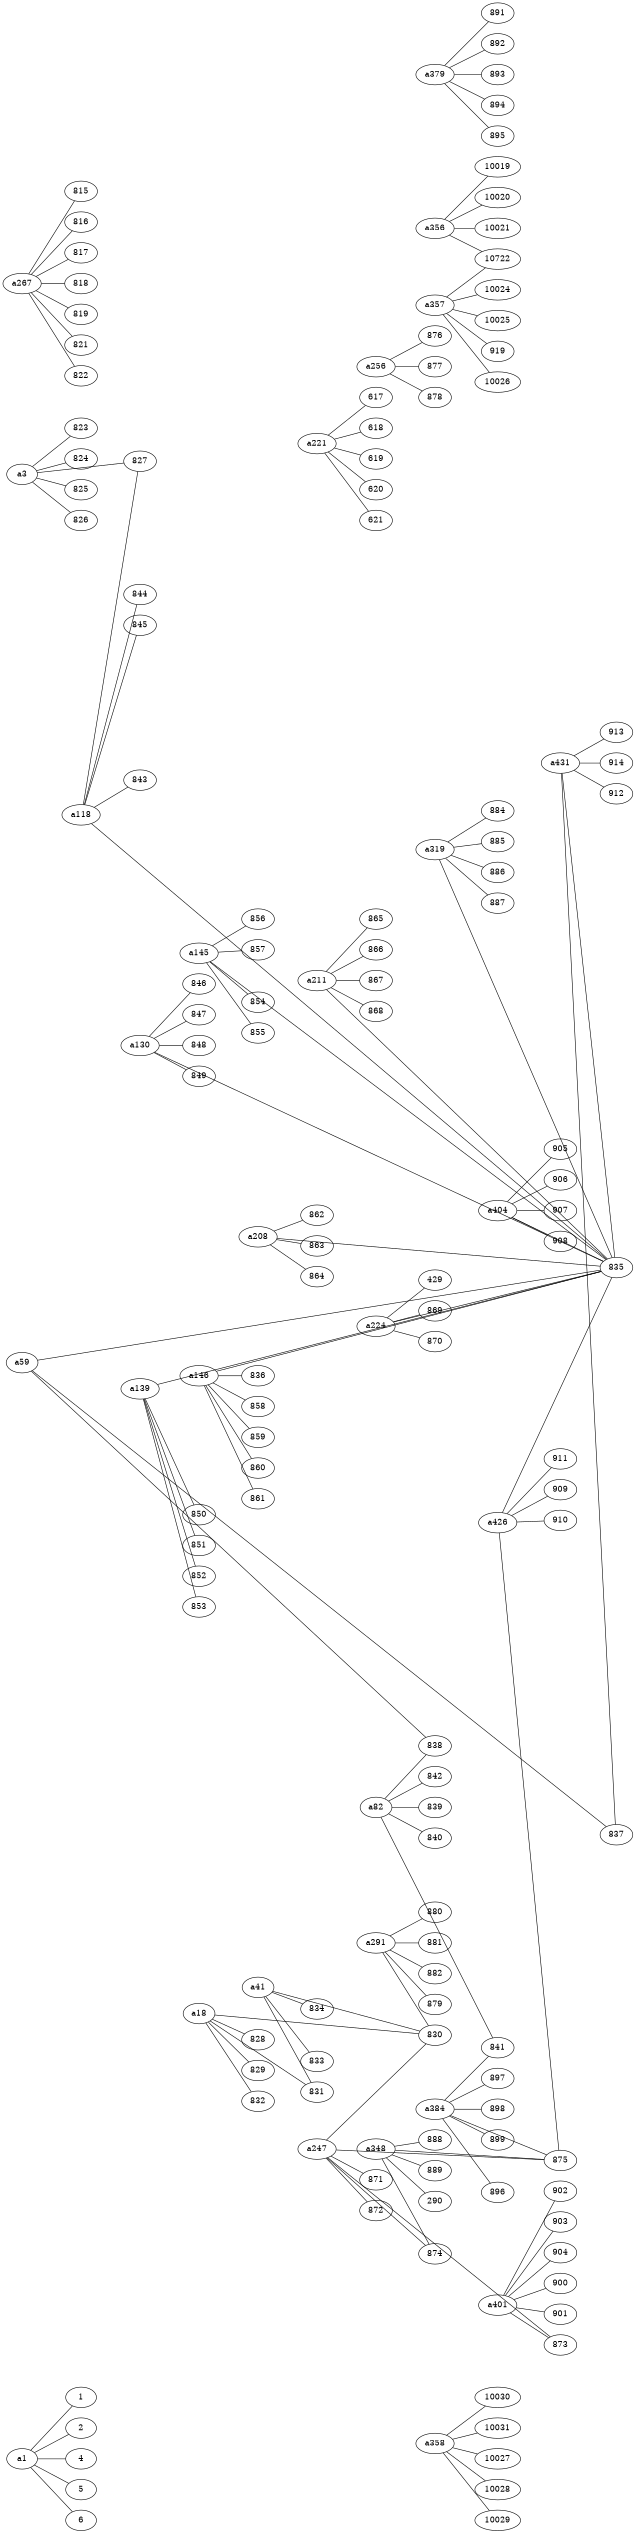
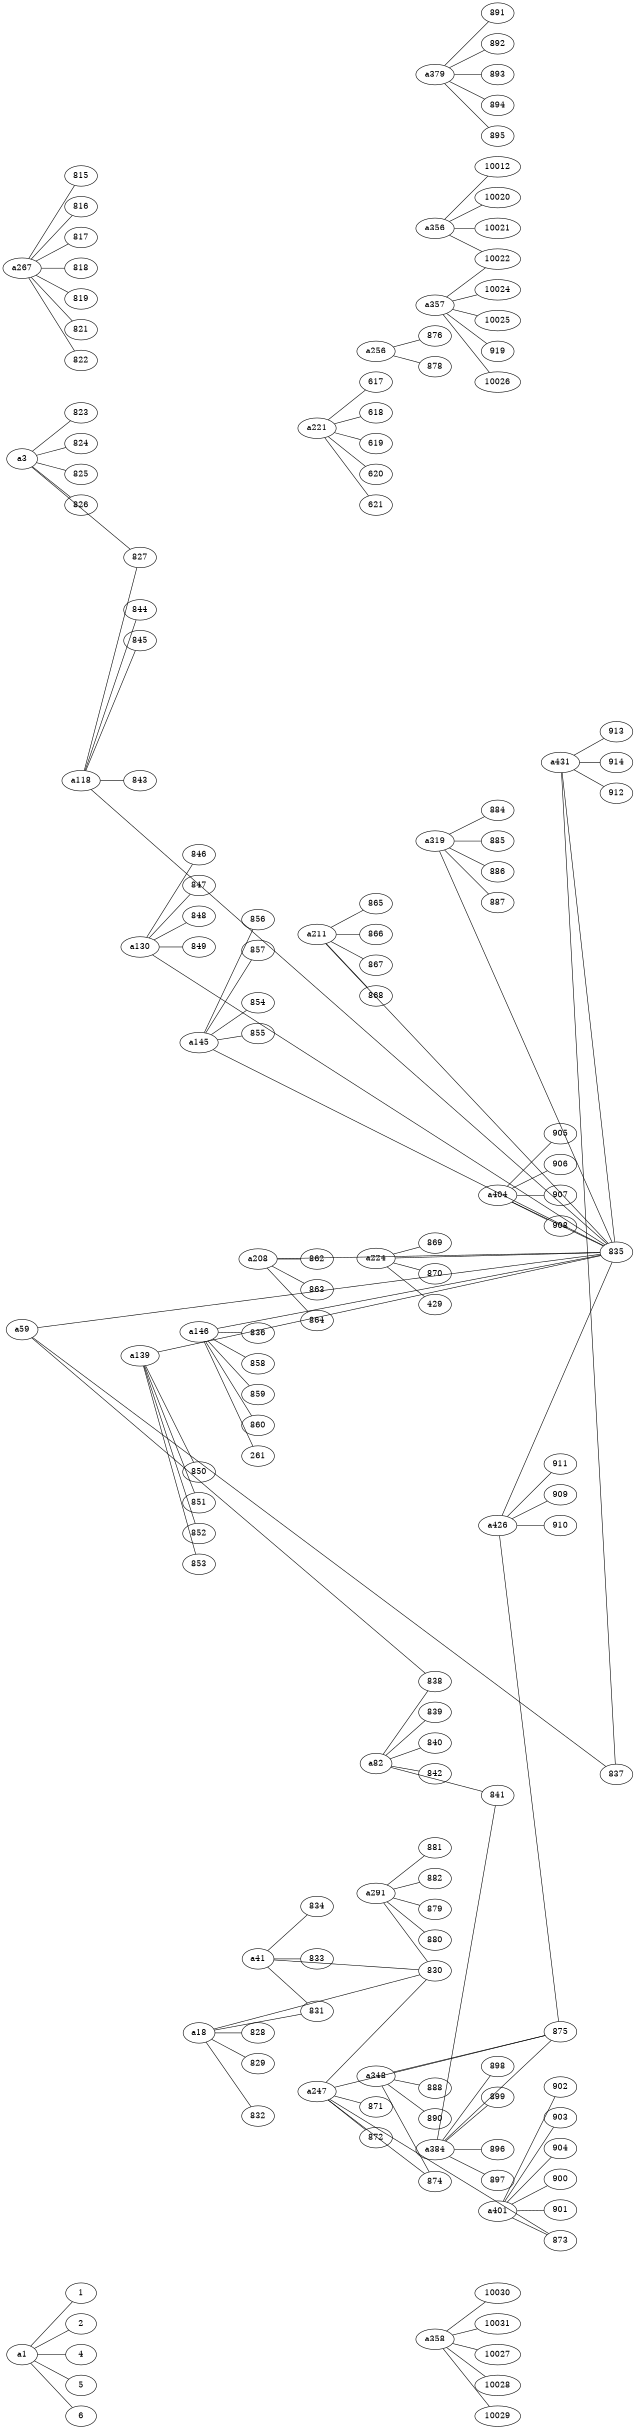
node "10019": label "10019" -> "10012"
node "10722": label "10722" -> "10022"
node "877": removed
node "861": label "861" -> "261"
node "889": removed
node "290": label "290" -> "890"
